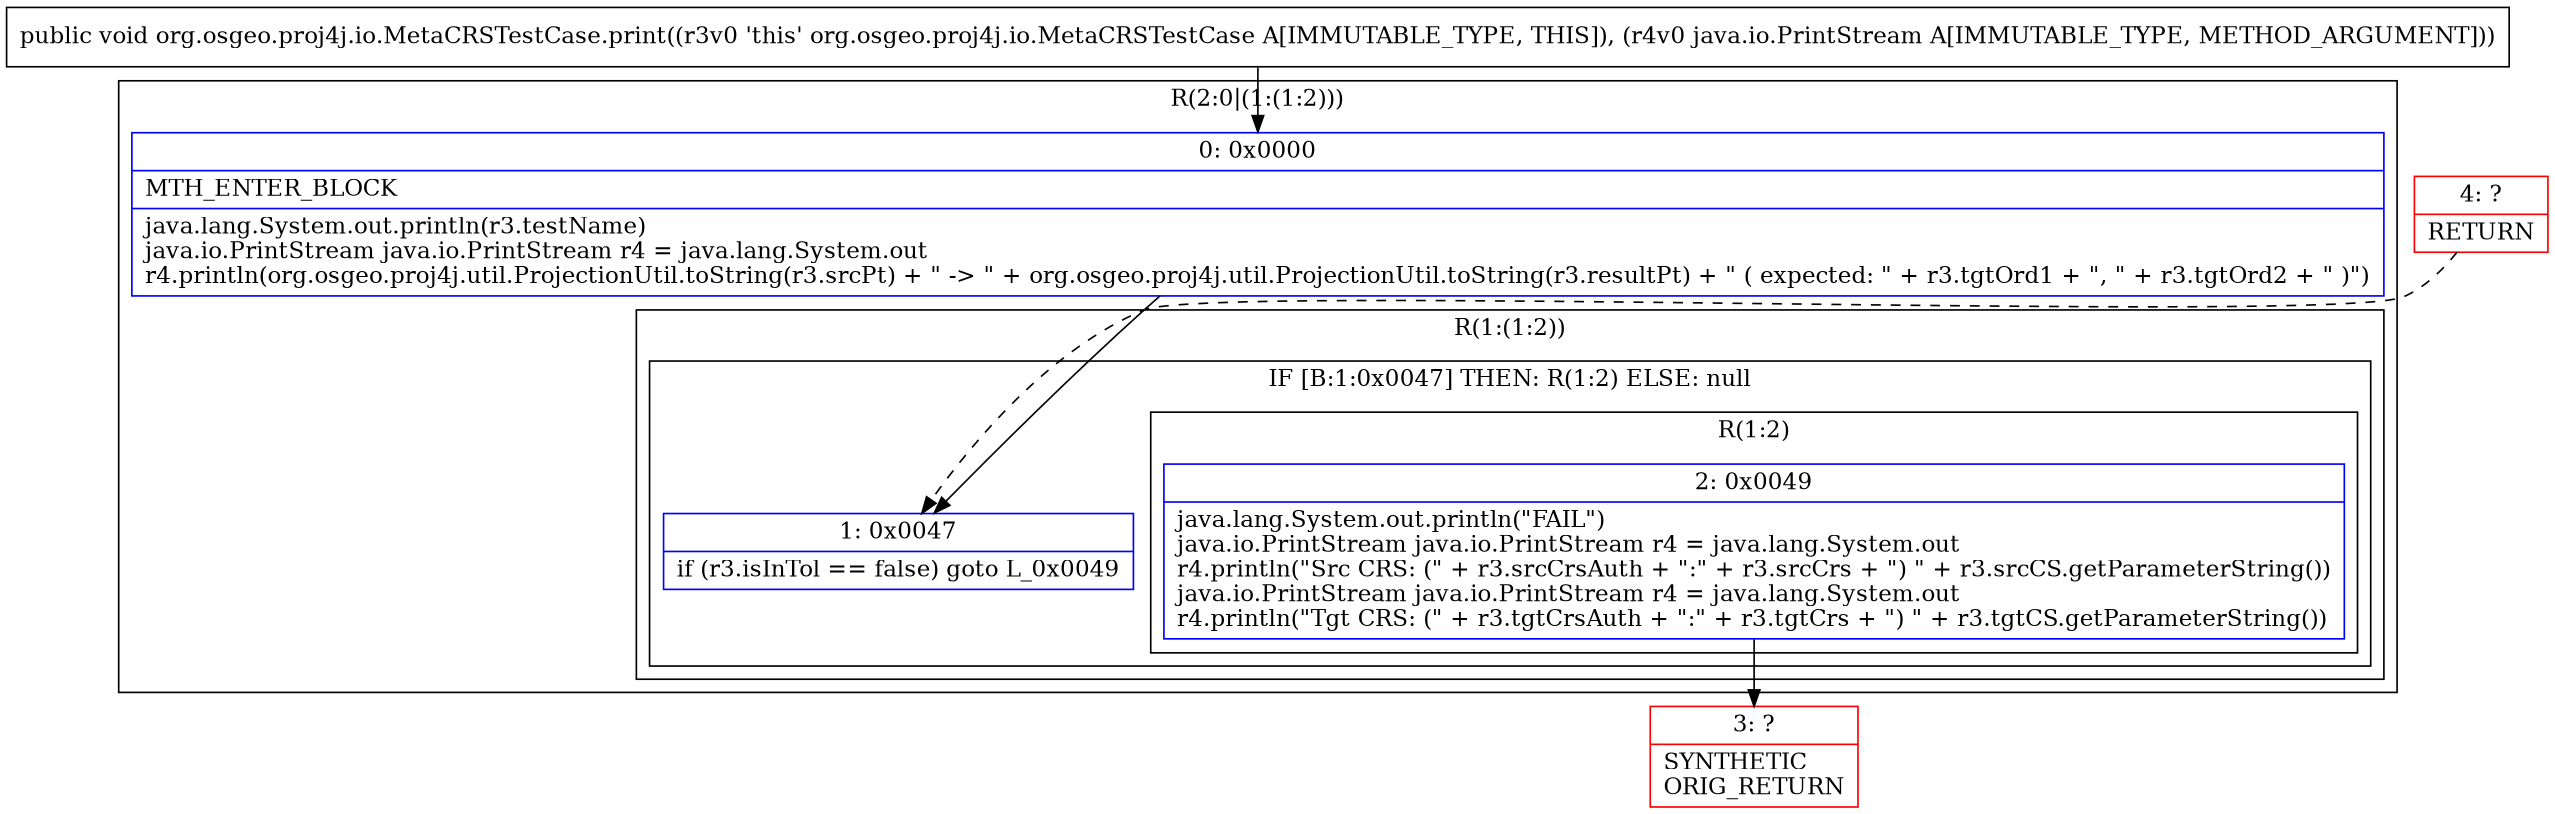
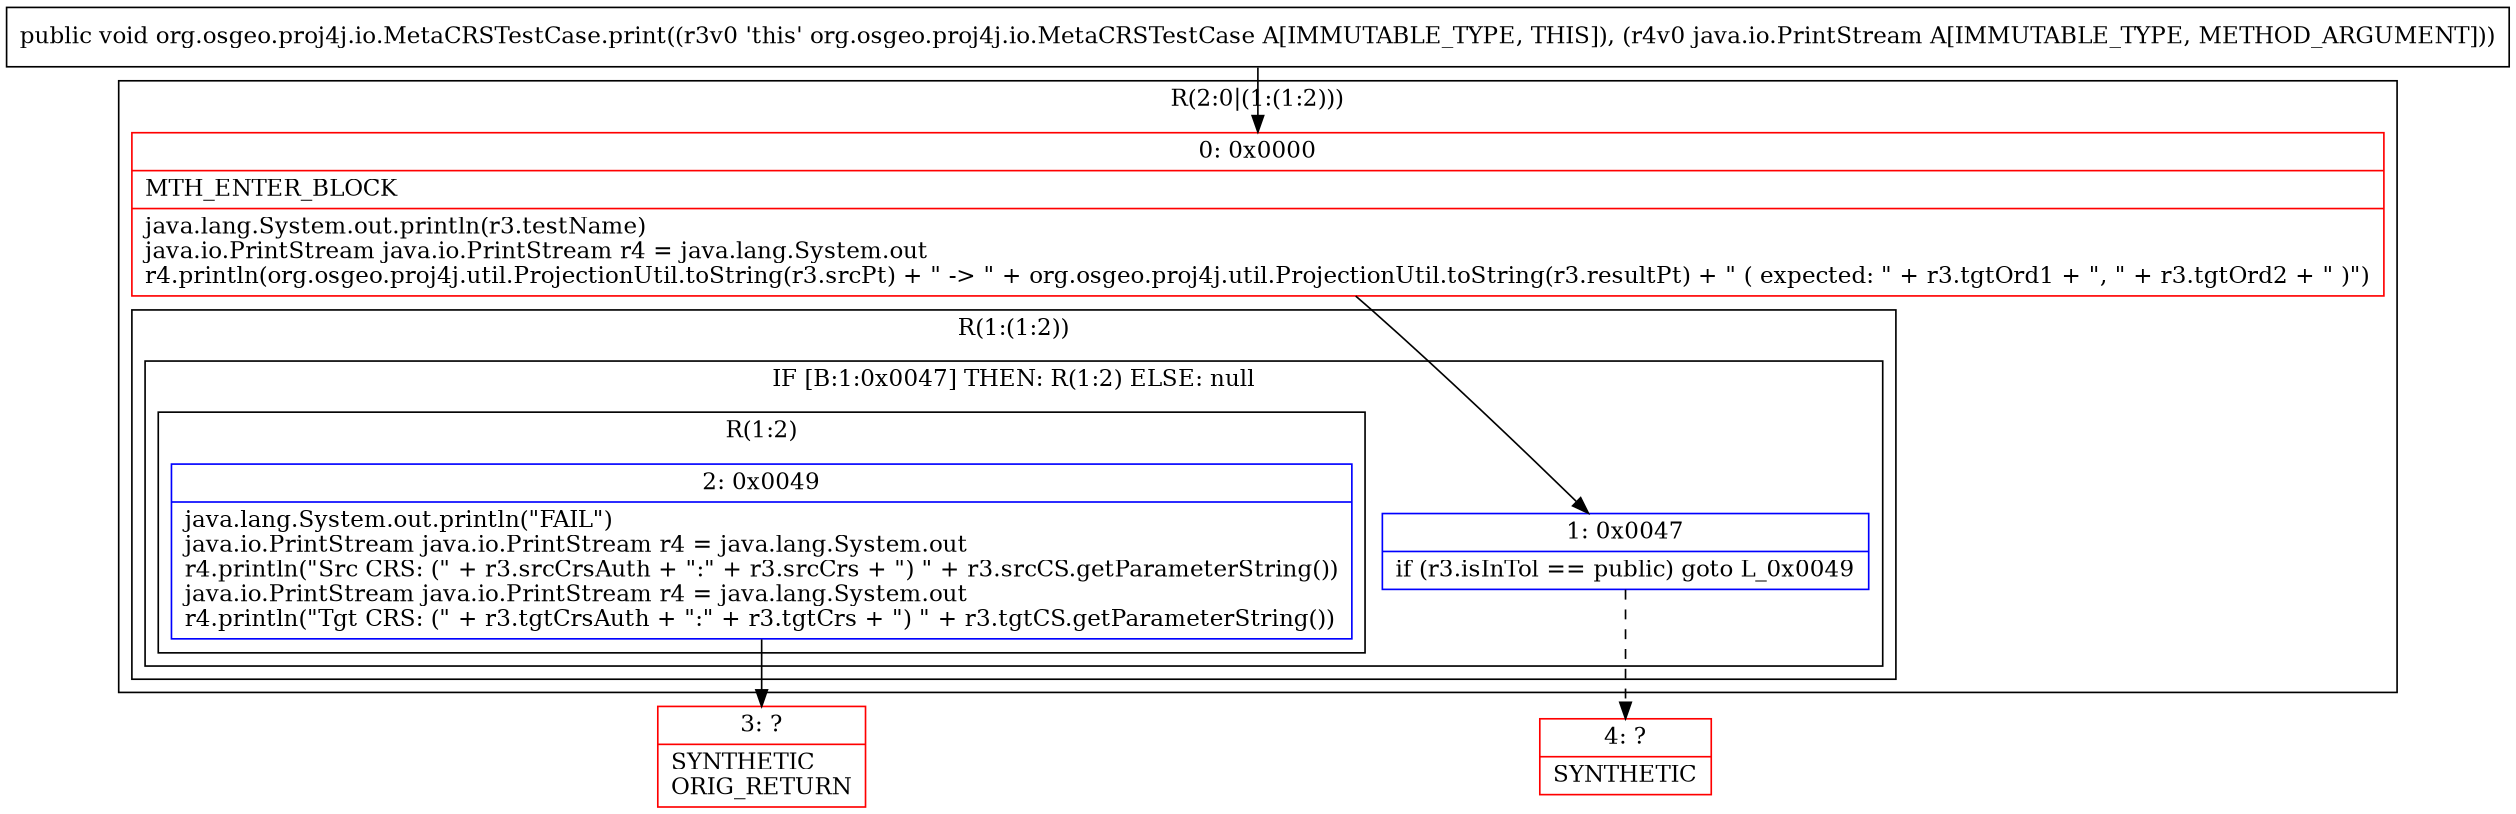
node "0: 0x0000": color blue -> red
node "4: ?": text "RETURN" -> "SYNTHETIC"
edge "4: ?" -> "1: 0x0047": reversed
node "1: 0x0047": text "if (r3.isInTol == false) goto L_0x0049" -> "if (r3.isInTol == public) goto L_0x0049"
